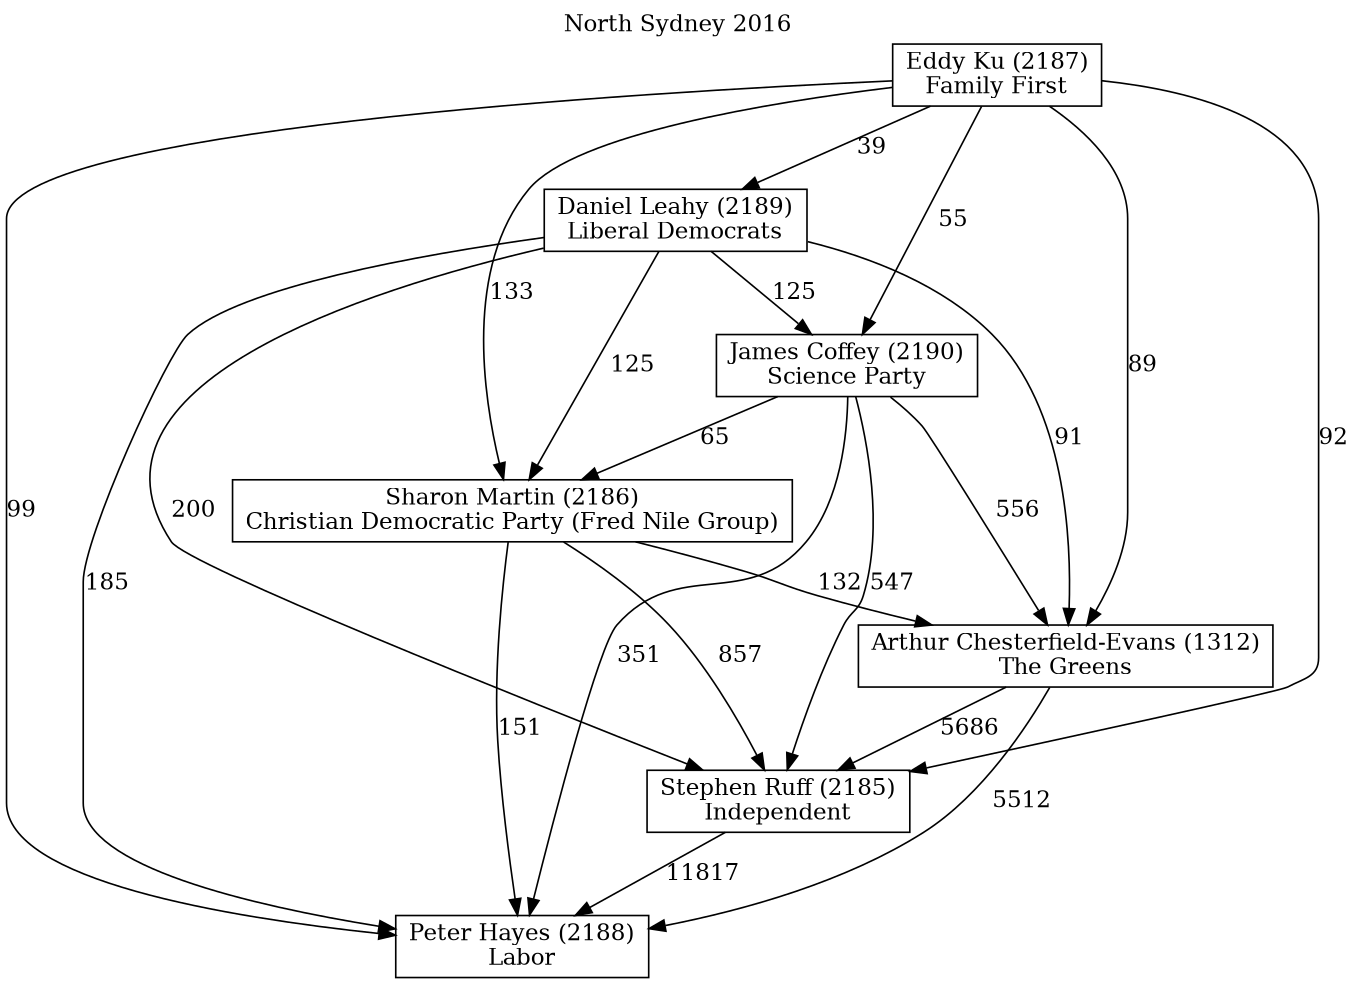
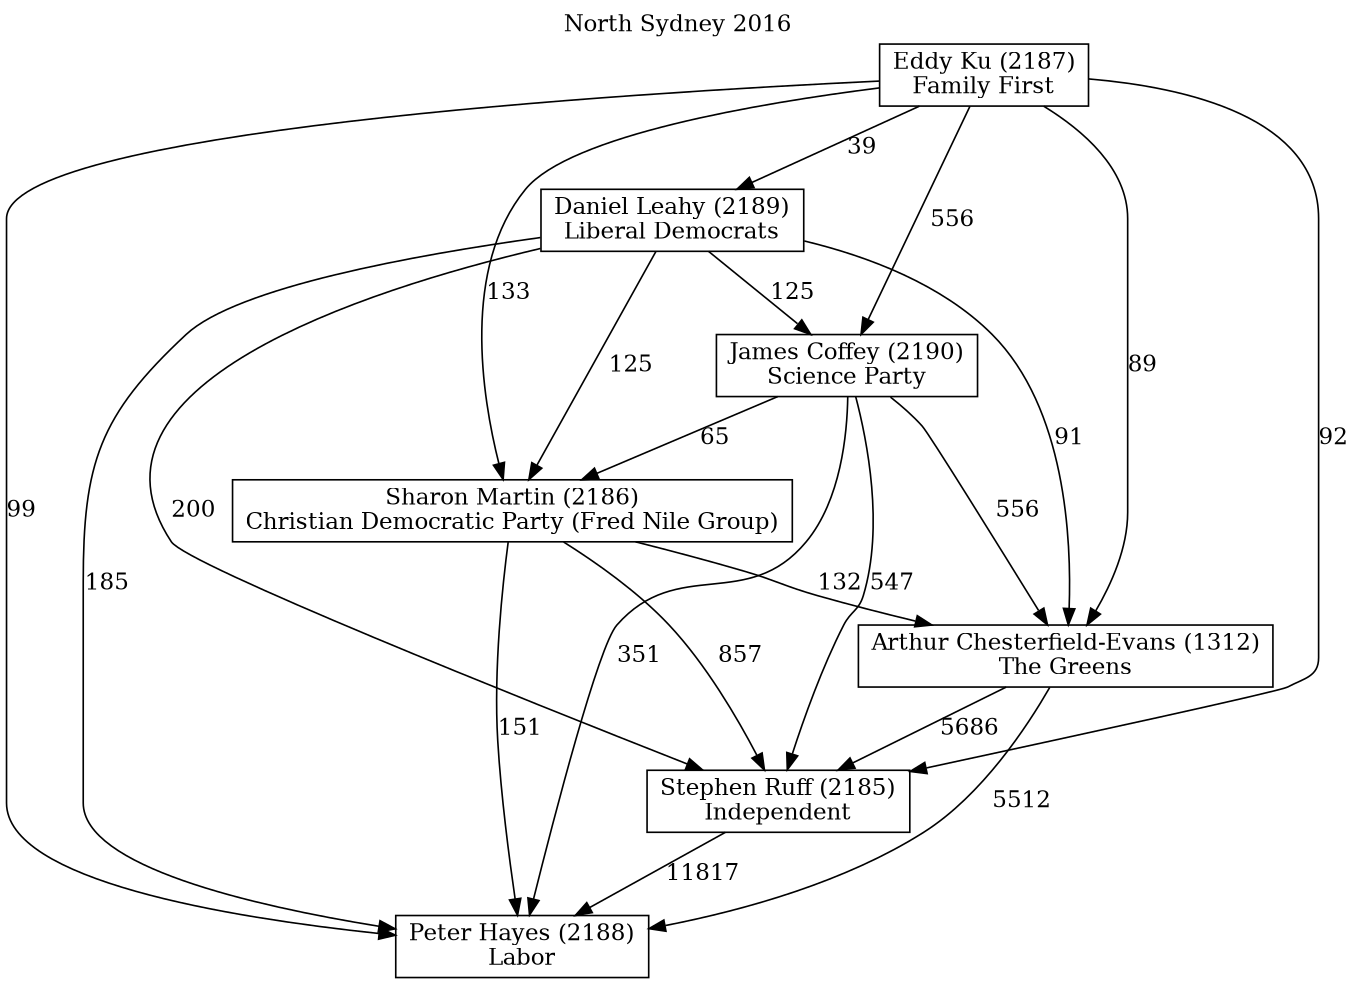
edge "Eddy Ku (2187) Family First" -> "James Coffey (2190) Science Party": label "55" -> "556"
